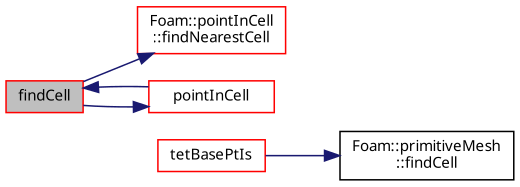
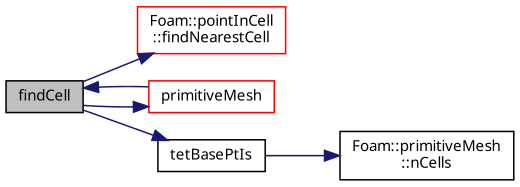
node "findCell": color red -> black
node "pointInCell": label "pointInCell" -> "primitiveMesh"
edge "findCell" -> "tetBasePtIs": added
node "tetBasePtIs": color red -> black
node "Foam::primitiveMesh ::findCell": label "Foam::primitiveMesh ::findCell" -> "Foam::primitiveMesh ::nCells"
